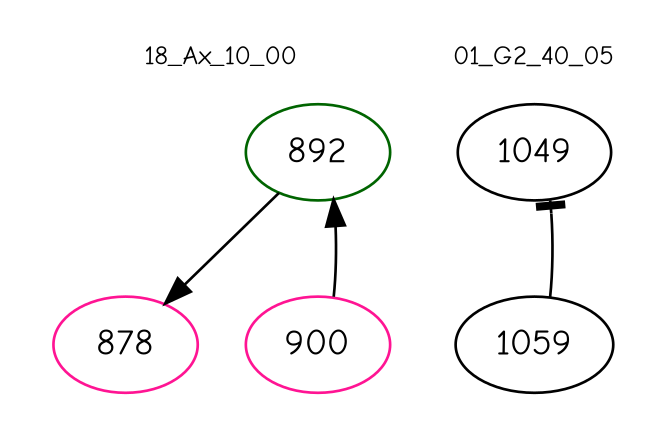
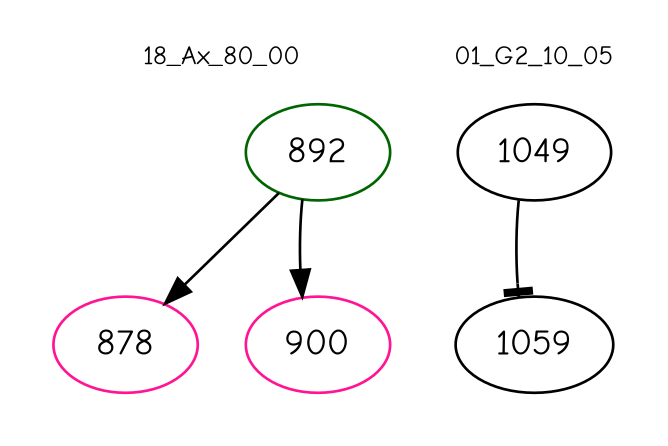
cluster "18_Ax_10_00": label "18_Ax_10_00" -> "18_Ax_80_00"
cluster "01_G2_40_05": label "01_G2_40_05" -> "01_G2_10_05"
edge "1059" -> "1049": reversed
edge "900" -> "892": reversed
